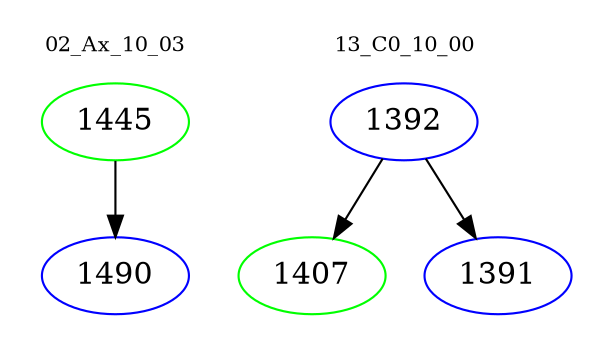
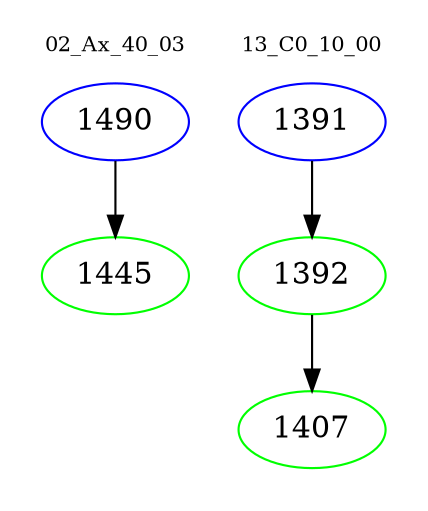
cluster "02_Ax_10_03": label "02_Ax_10_03" -> "02_Ax_40_03"
node "1392": color blue -> green
edge "1445" -> "1490": reversed
edge "1392" -> "1391": reversed
